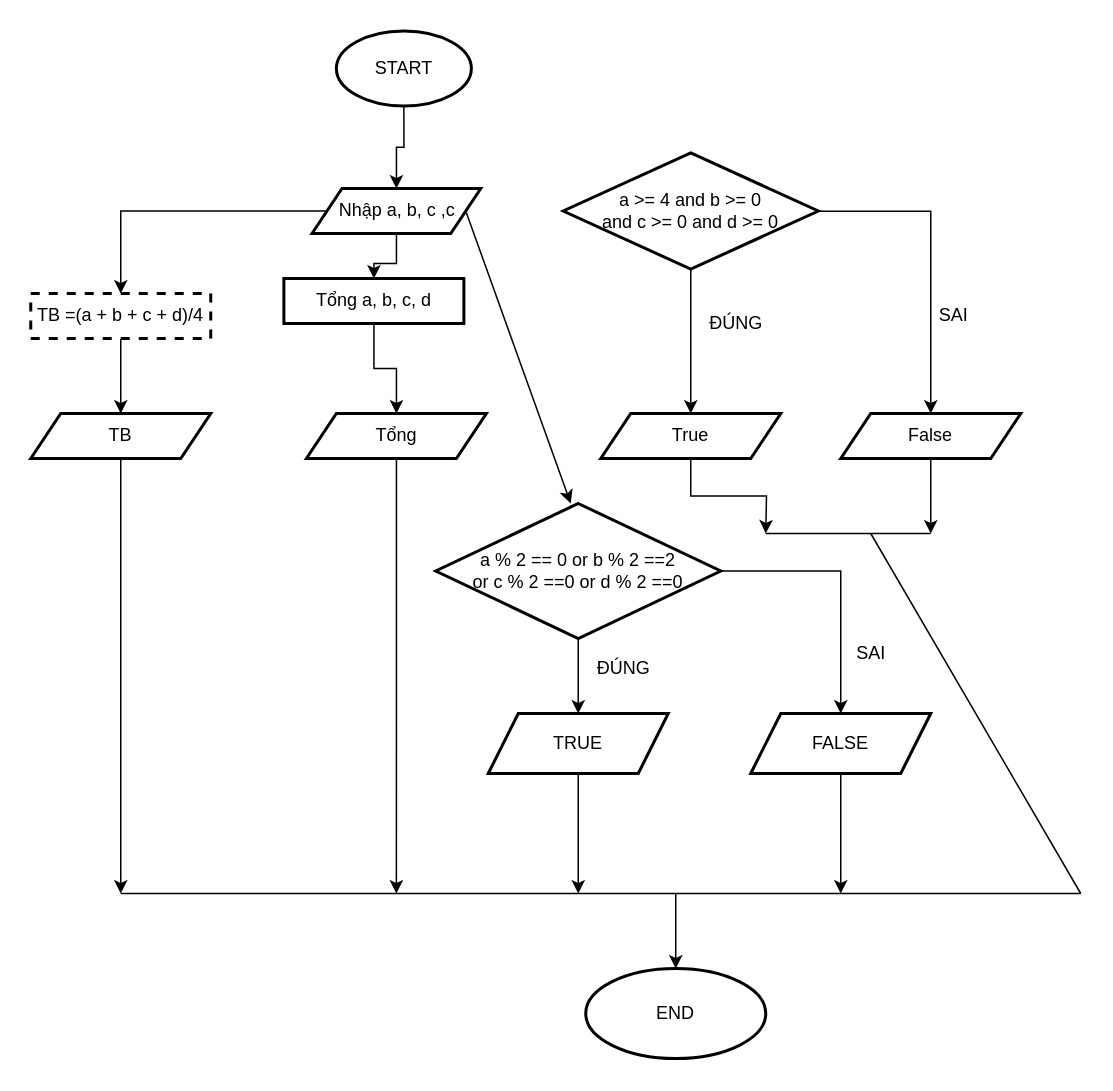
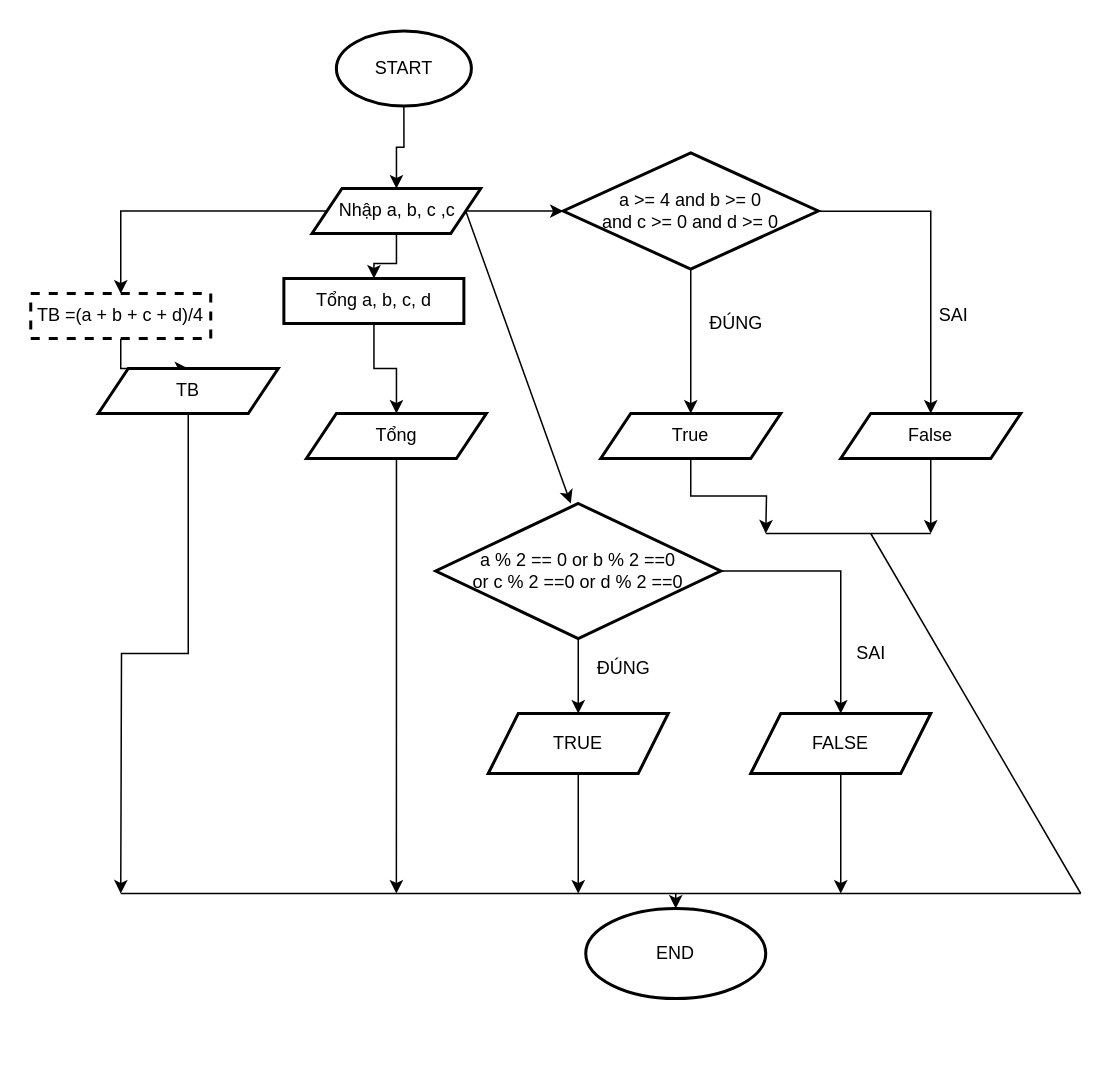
edge "Nhập a, b, c ,c" -> "a >= 4 and b >= 0 and c >= 0 and d >= 0": added
node "TB": moved (121, 436) -> (188, 391)
node "a % 2 == 0 or b % 2 ==2 or c % 2 ==0 or d % 2 ==0": label "a % 2 == 0 or b % 2 ==2 or c % 2 ==0 or d % 2 ==0" -> "a % 2 == 0 or b % 2 ==0 or c % 2 ==0 or d % 2 ==0"
node "END": moved (676, 1013) -> (676, 953)
